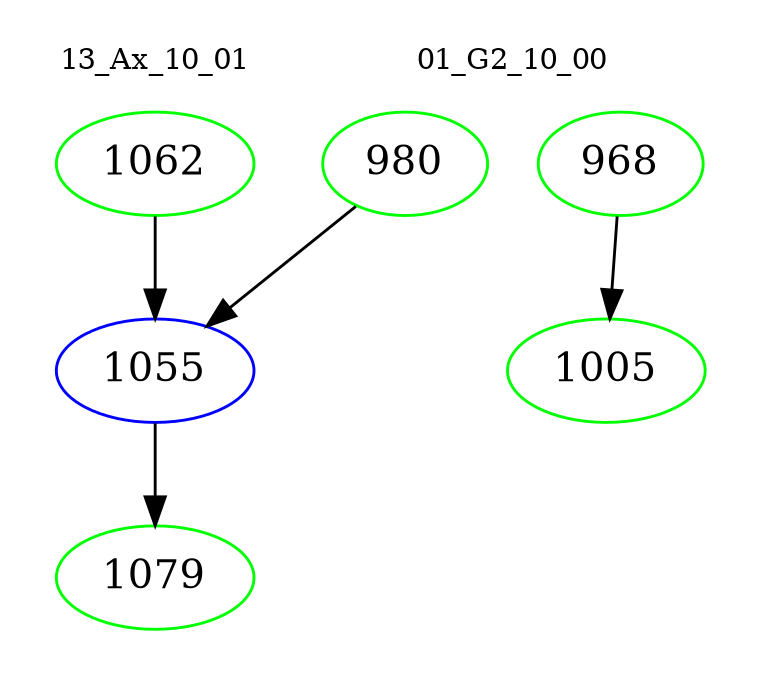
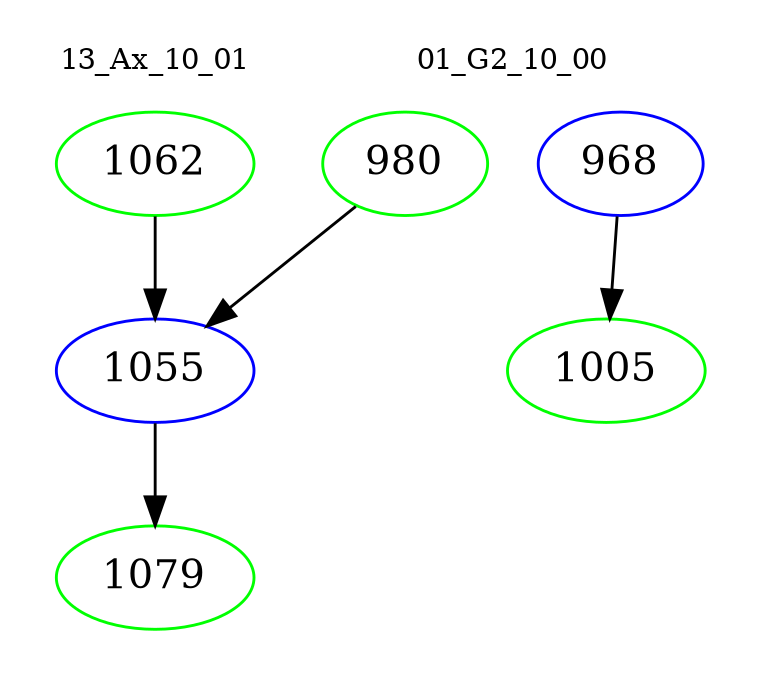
node "968": color green -> blue
